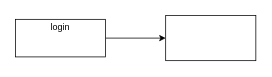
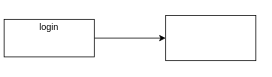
node "login": moved (60, 38) -> (49, 38)
